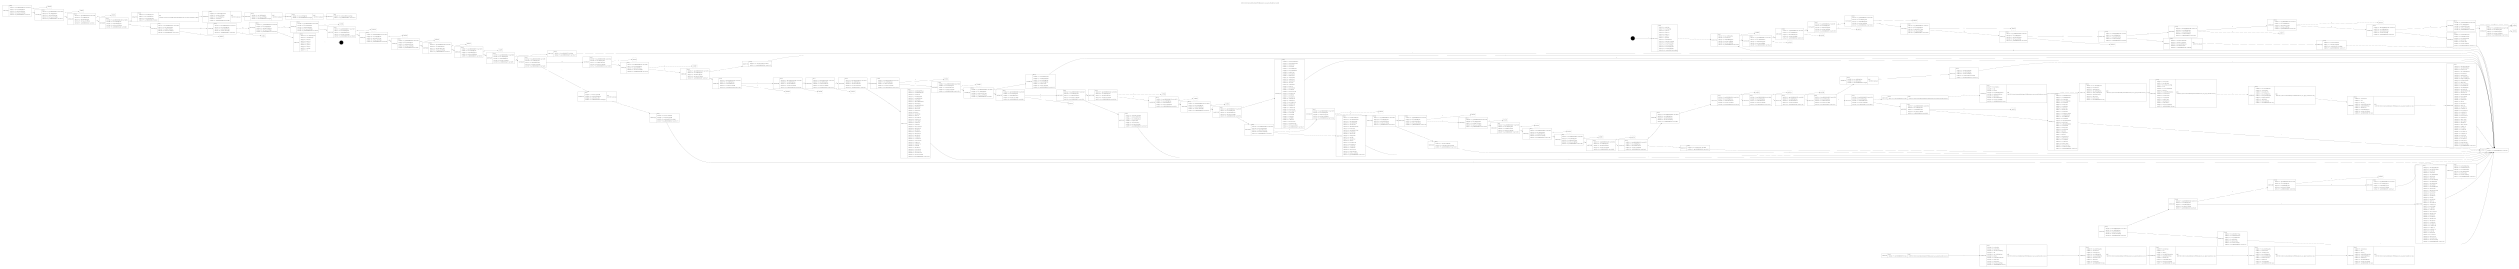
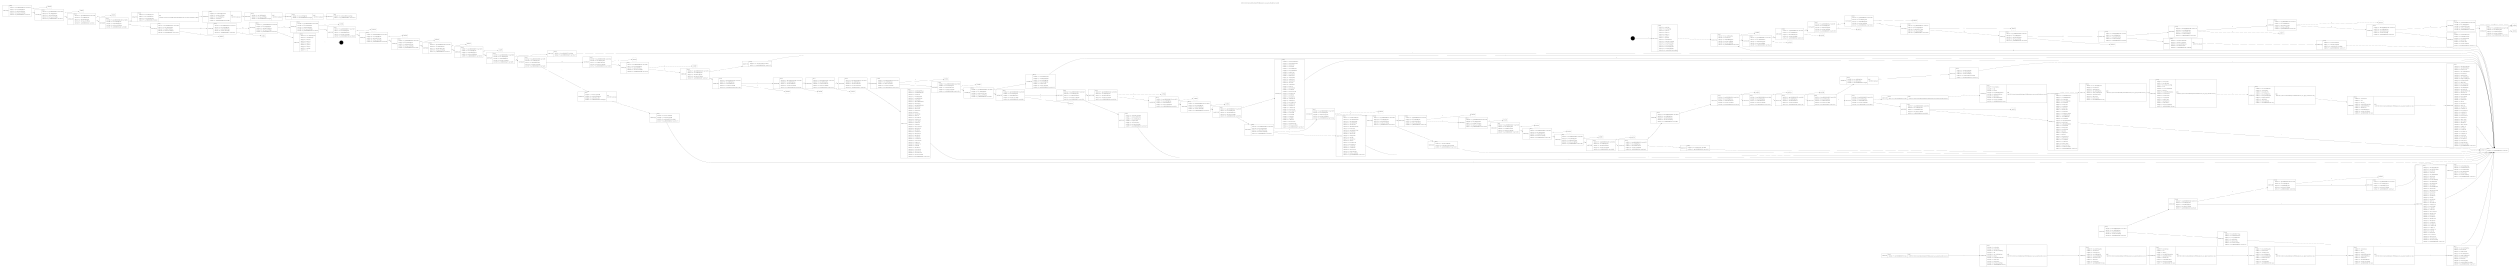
node "0x40256d [46]": added
